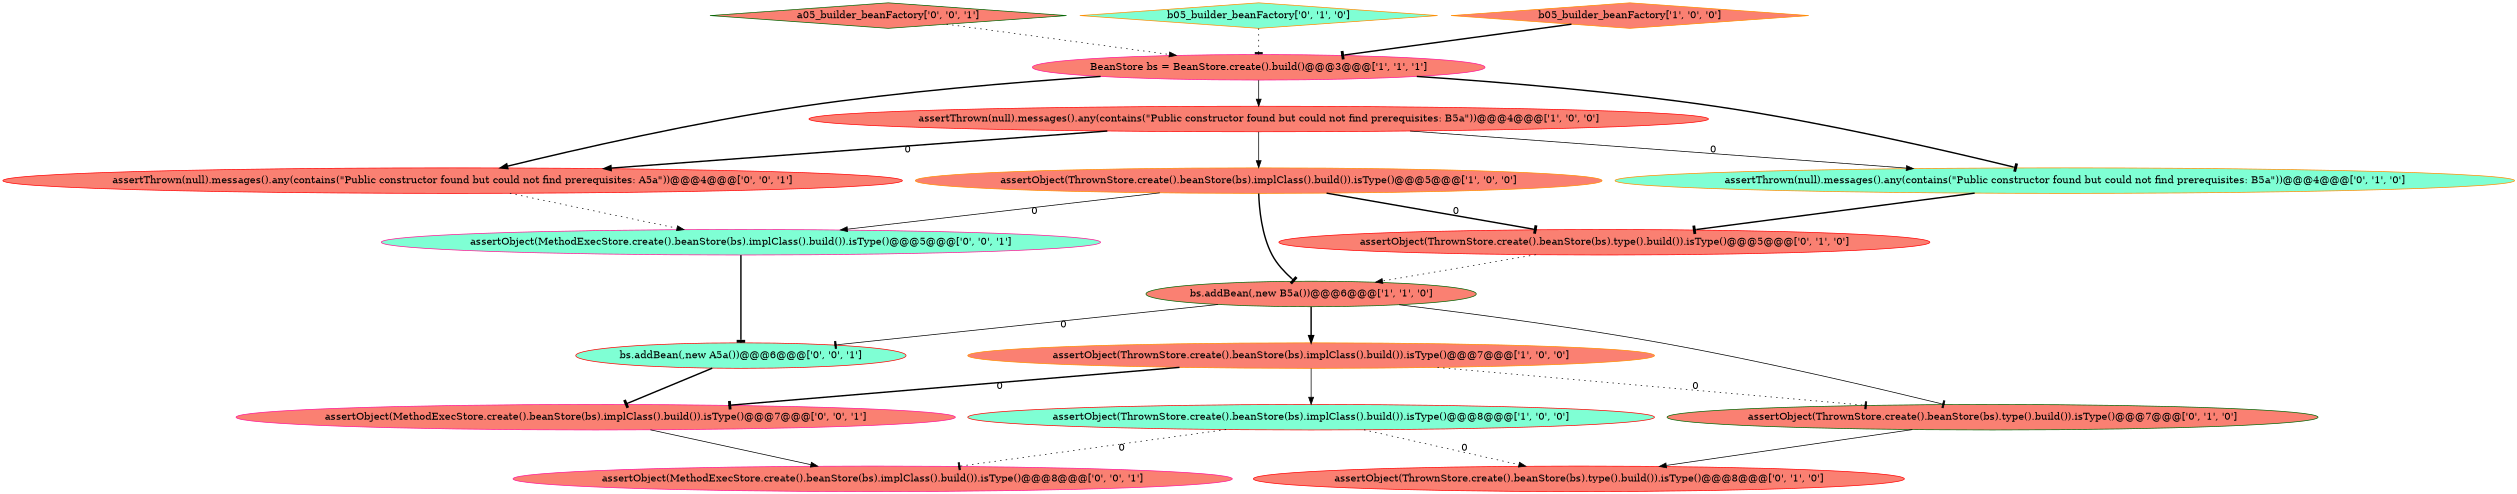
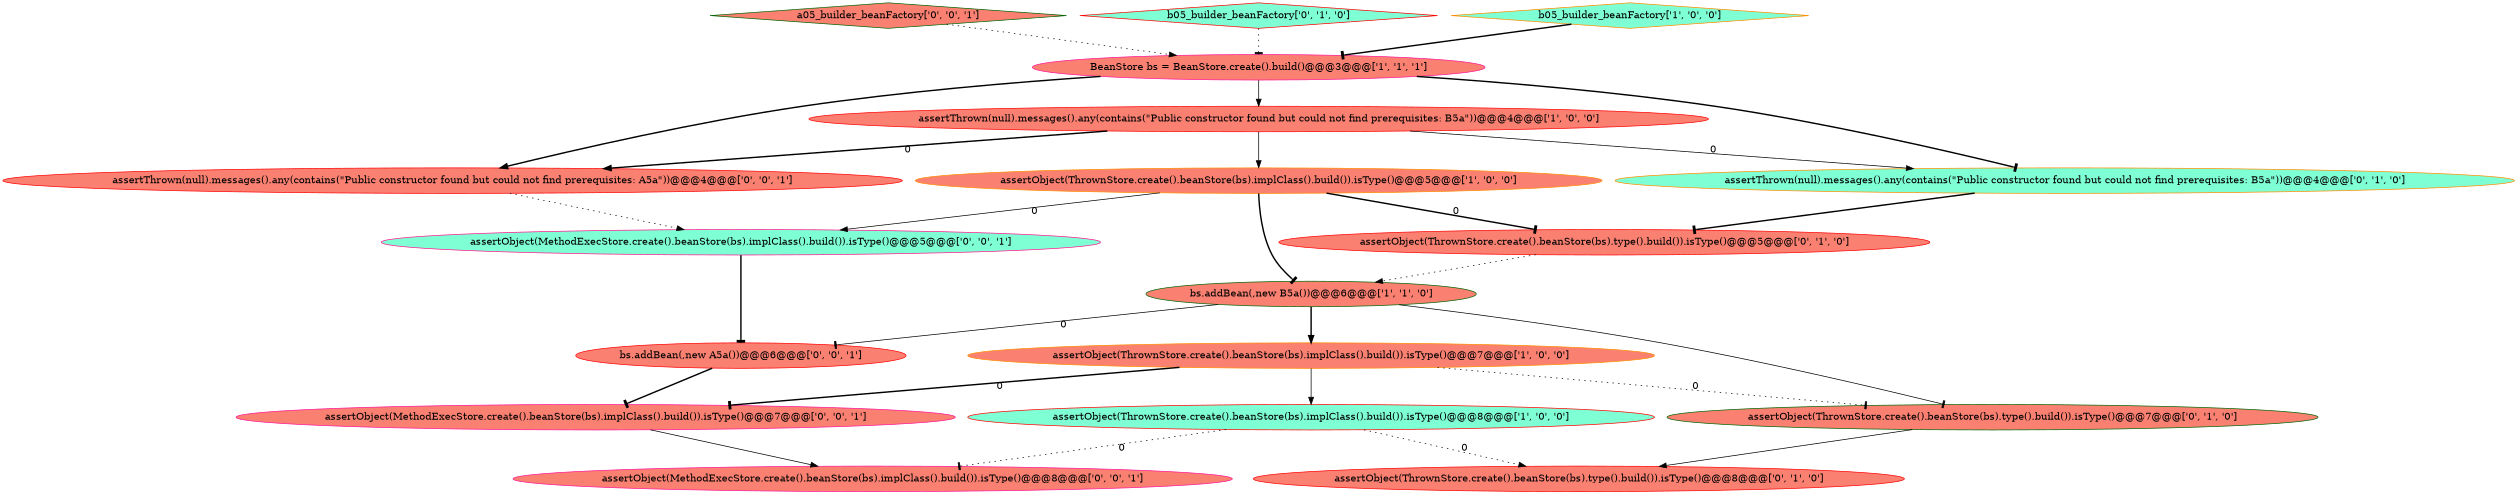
node "b05_builder_beanFactory['0', '1', '0']": color darkorange -> red
node "b05_builder_beanFactory['1', '0', '0']": fillcolor salmon -> aquamarine
node "bs.addBean(,new A5a())@@@6@@@['0', '0', '1']": fillcolor aquamarine -> salmon
